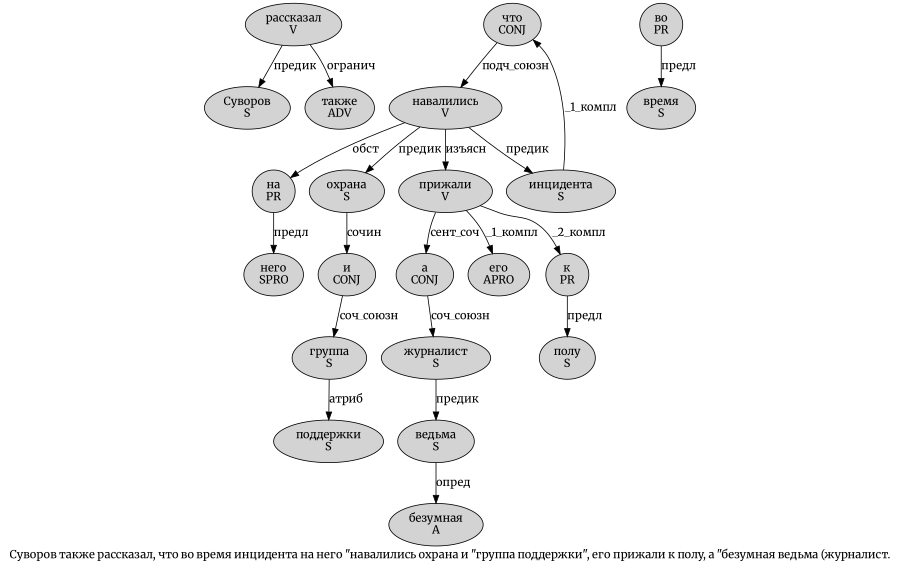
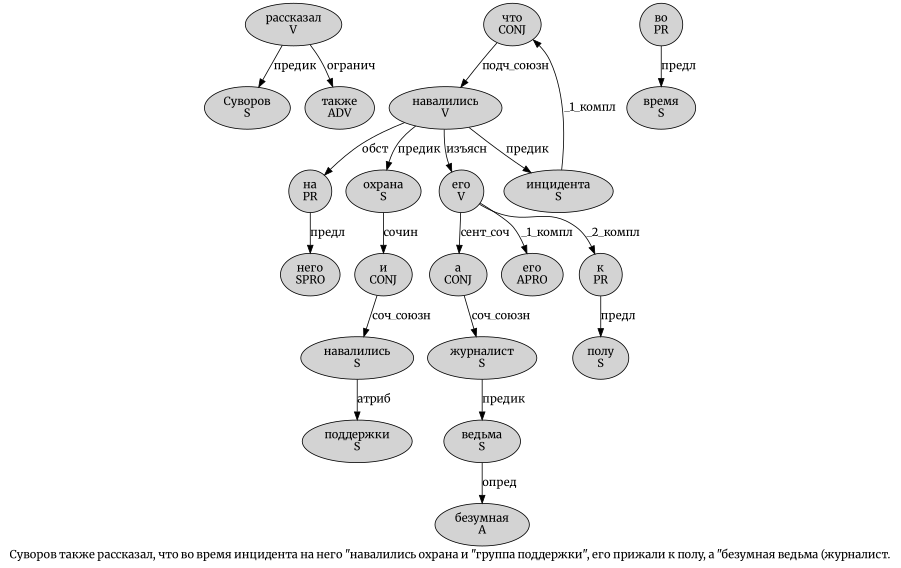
node "прижали V": label "прижали V" -> "его V"
node "группа S": label "группа S" -> "навалились S"
